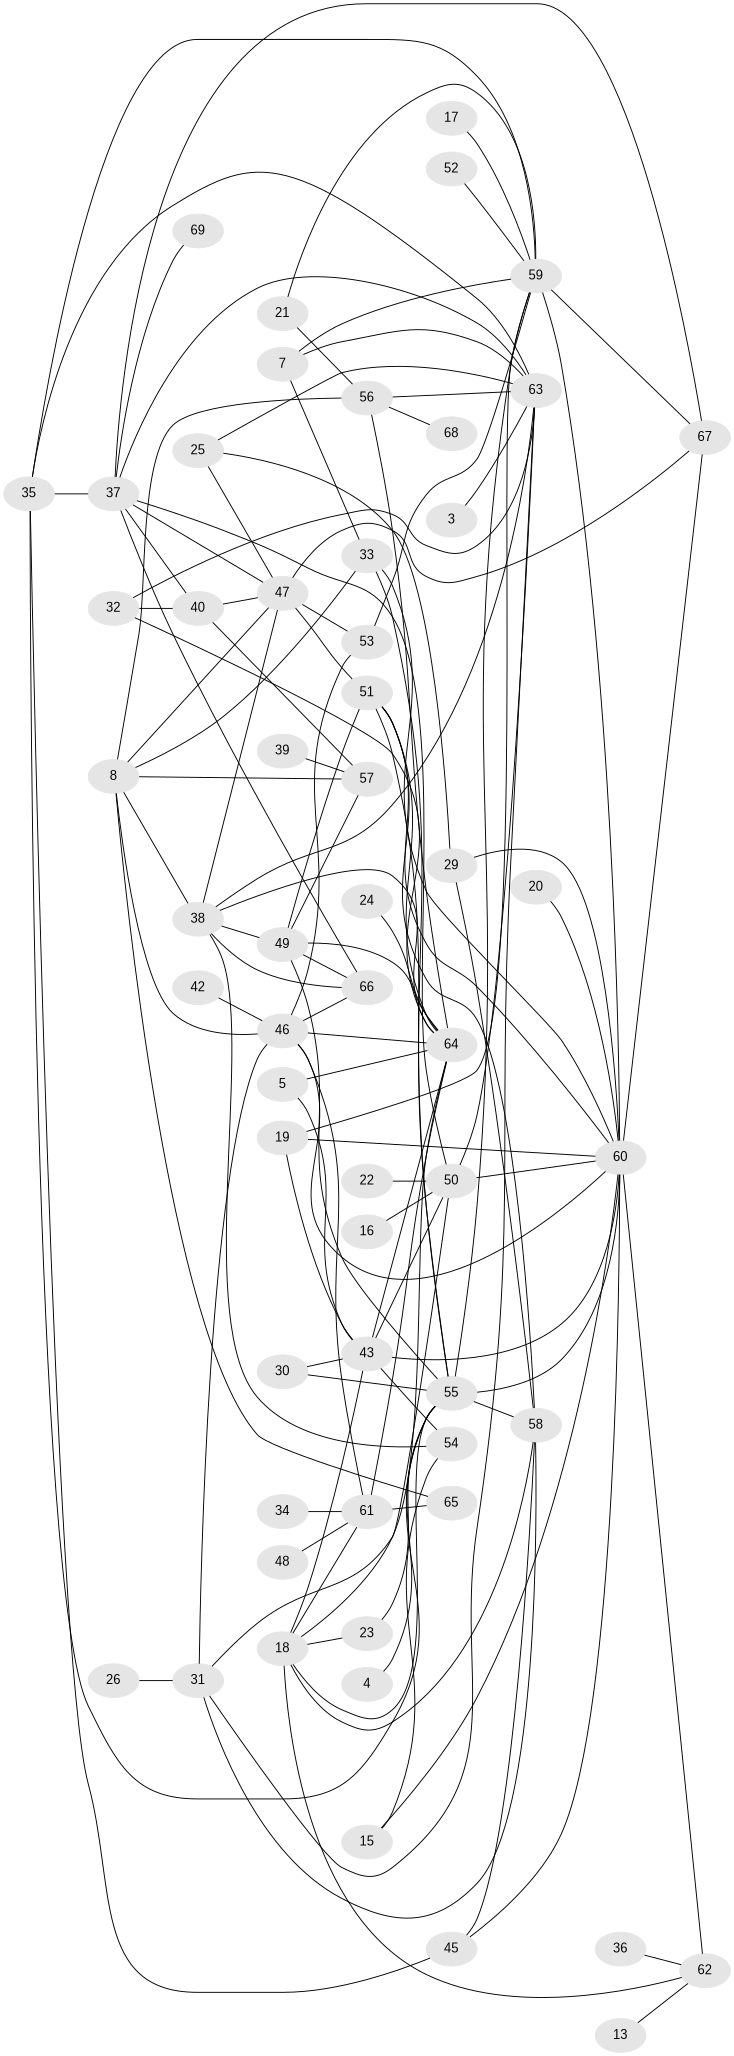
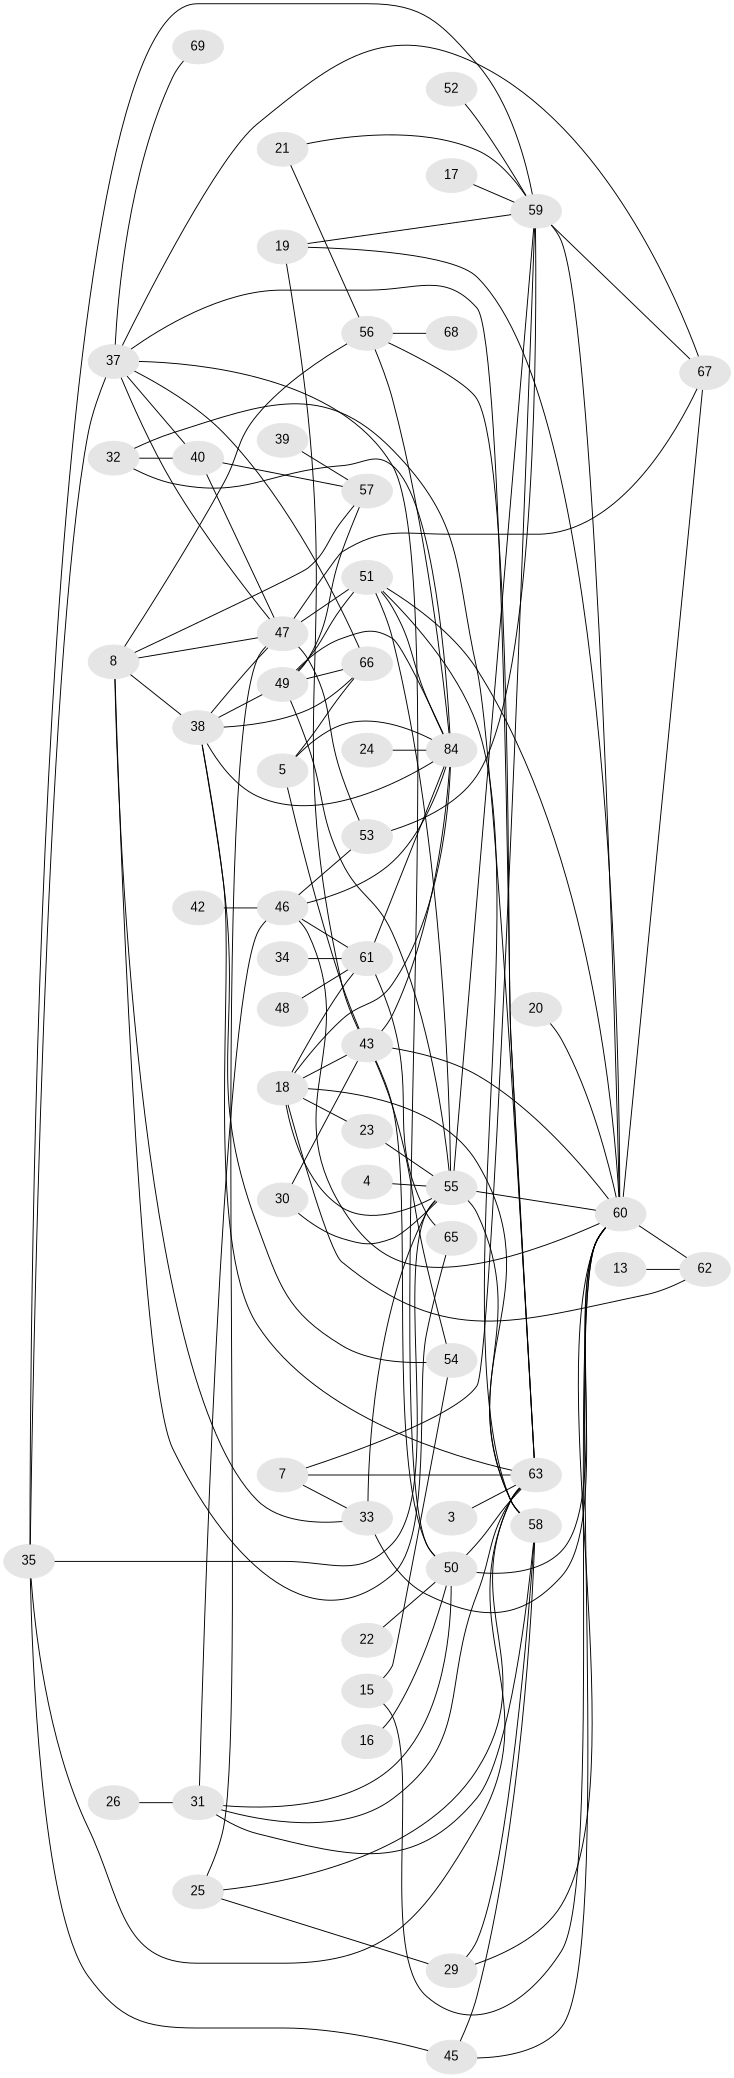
edge "8" -- "46": removed
edge "66" -- "46": now "66" -- "5"
node "64": label "64" -> "84"
node "36": removed
